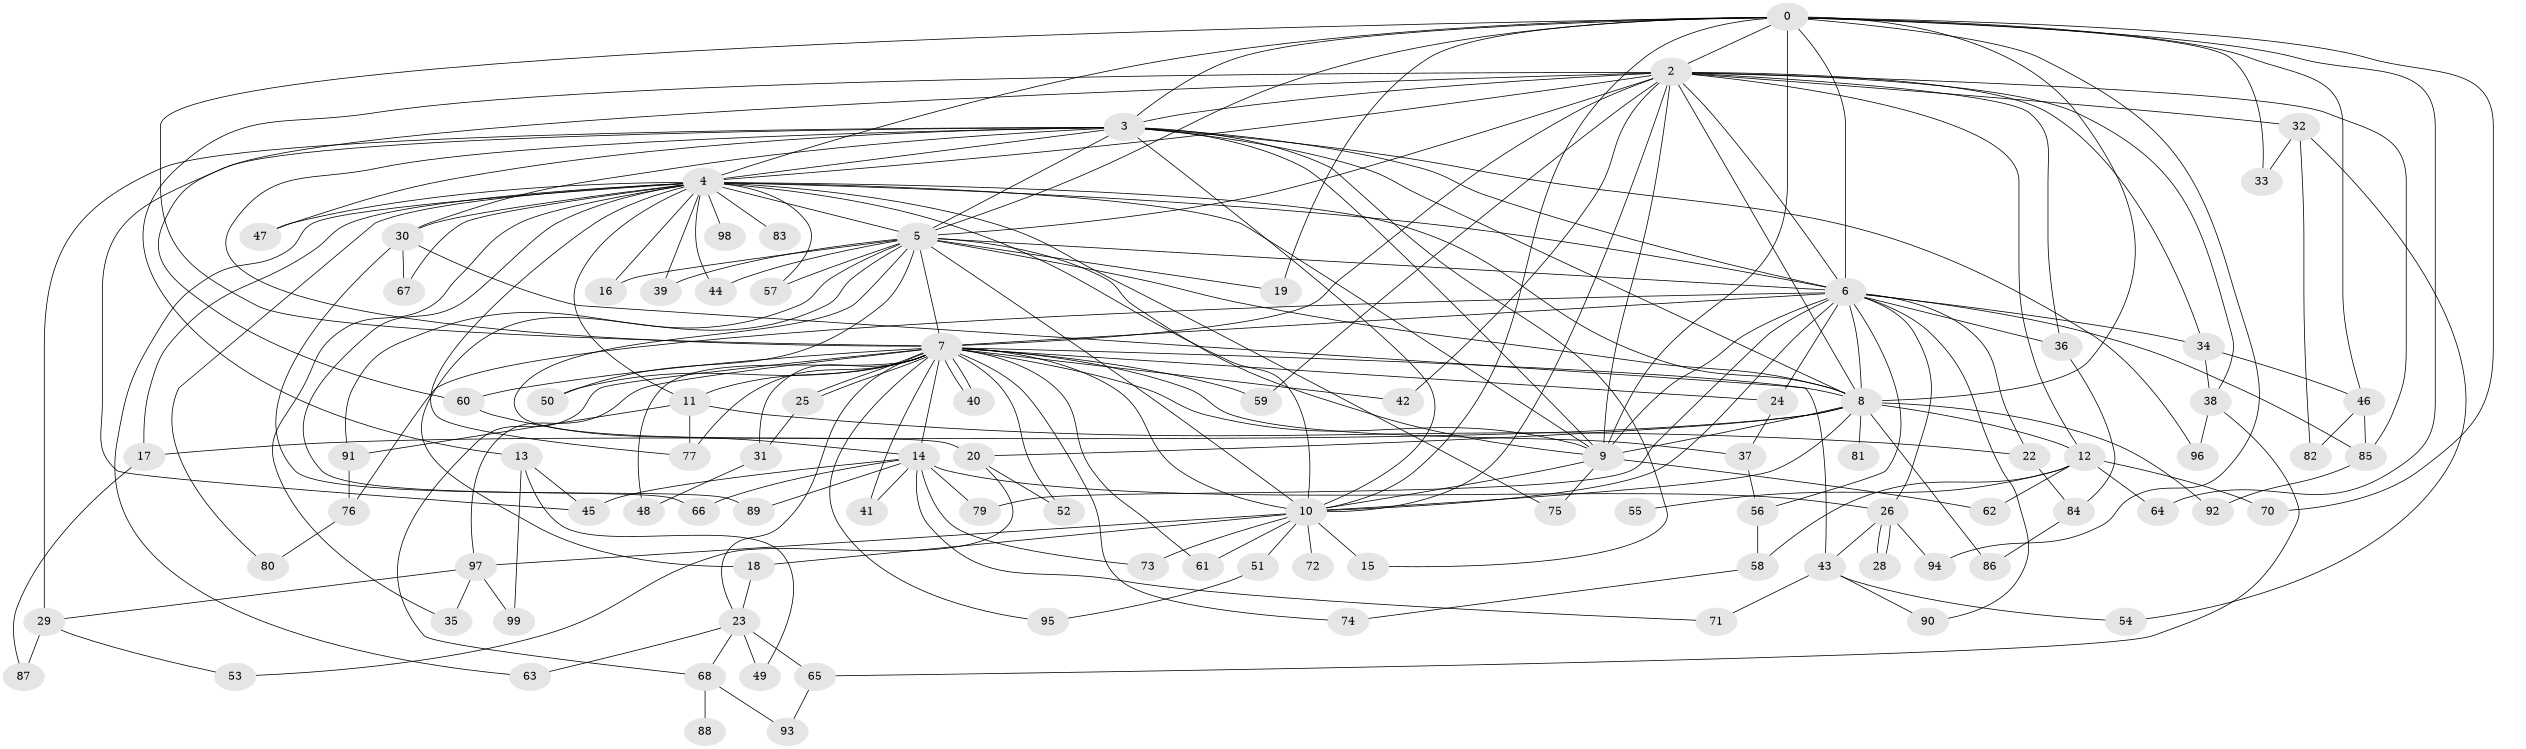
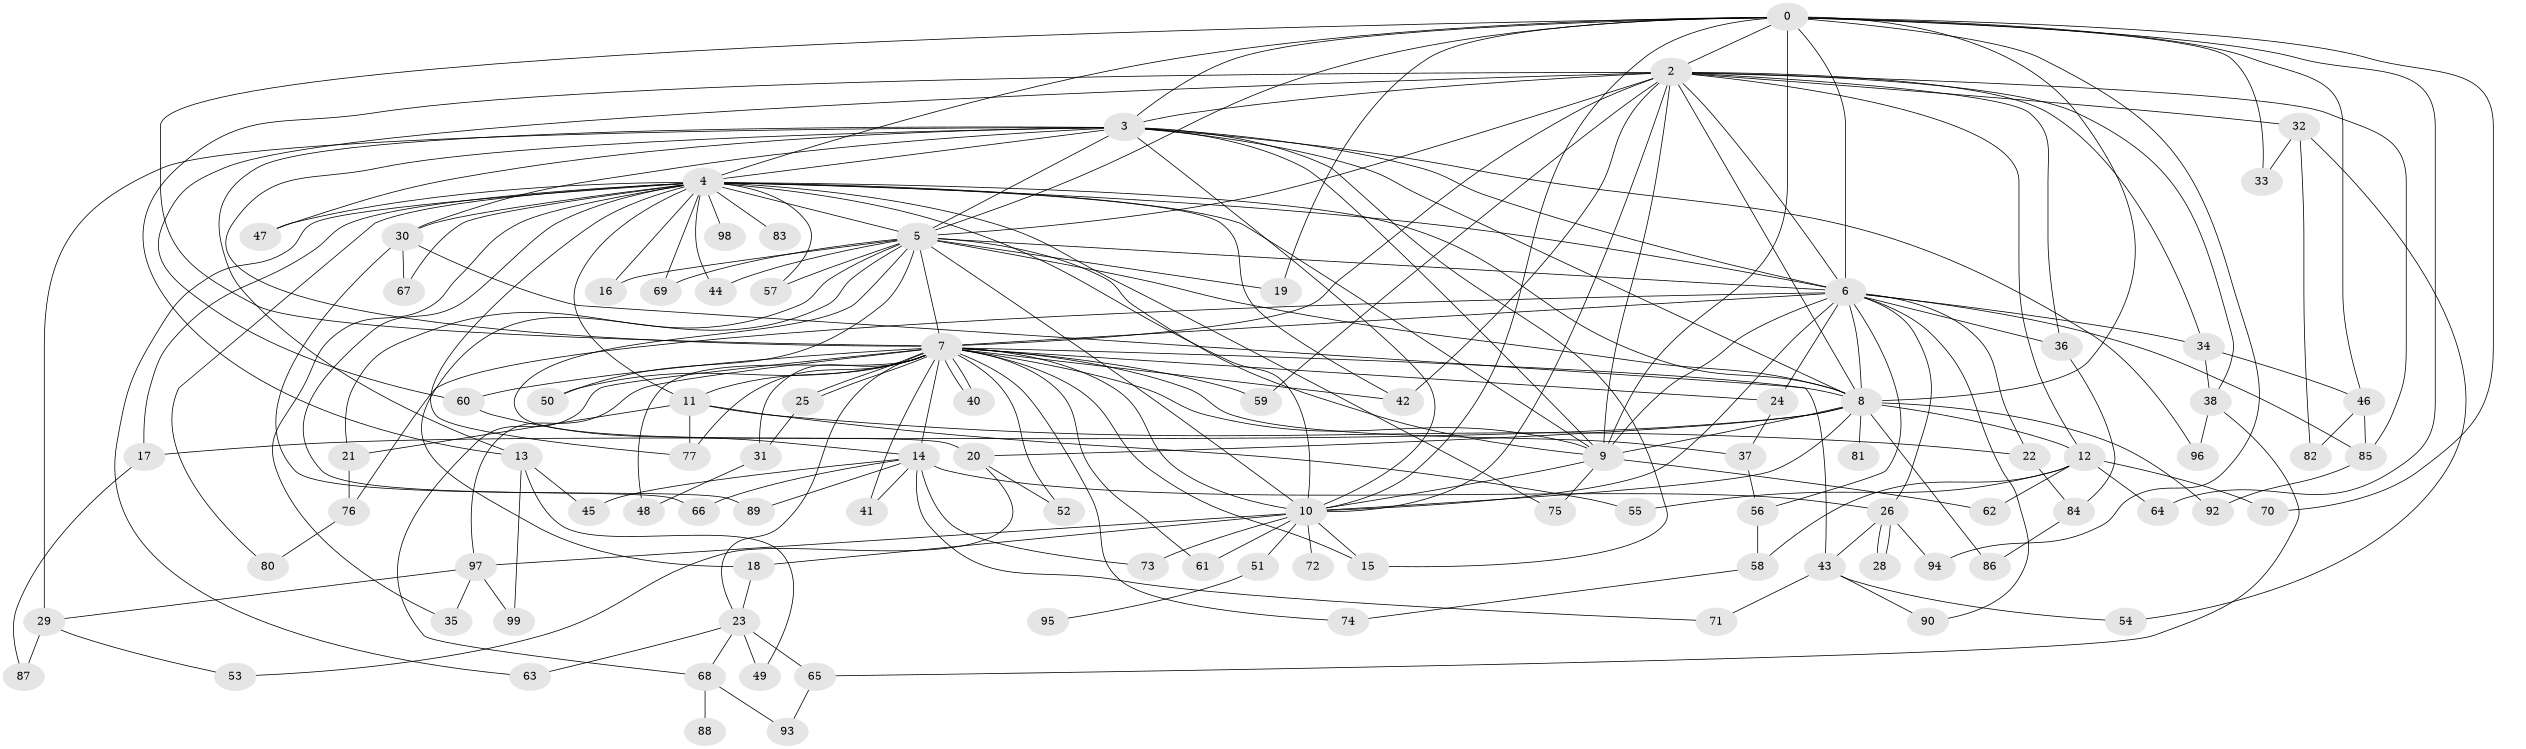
edge "2" -- "4": now "42" -- "4"
edge "3" -- "45": now "3" -- "13"
node "39": label "39" -> "69"
edge "11" -- "55": added
node "91": label "91" -> "21"
node "79": removed
edge "7" -- "95": now "7" -- "15"
